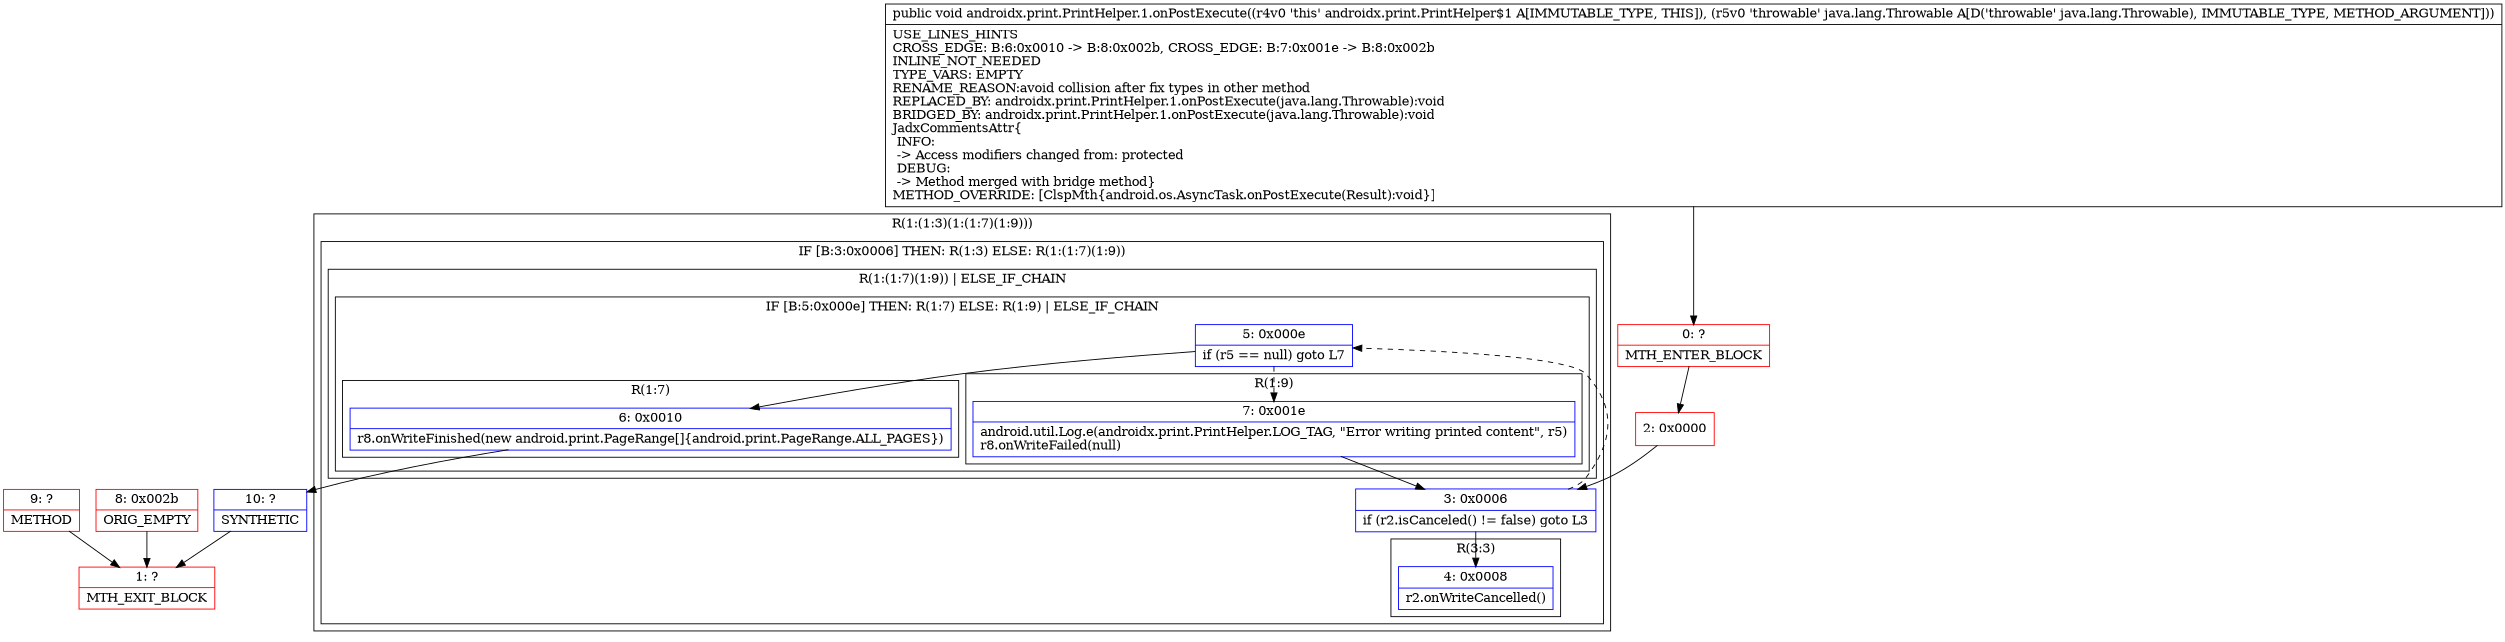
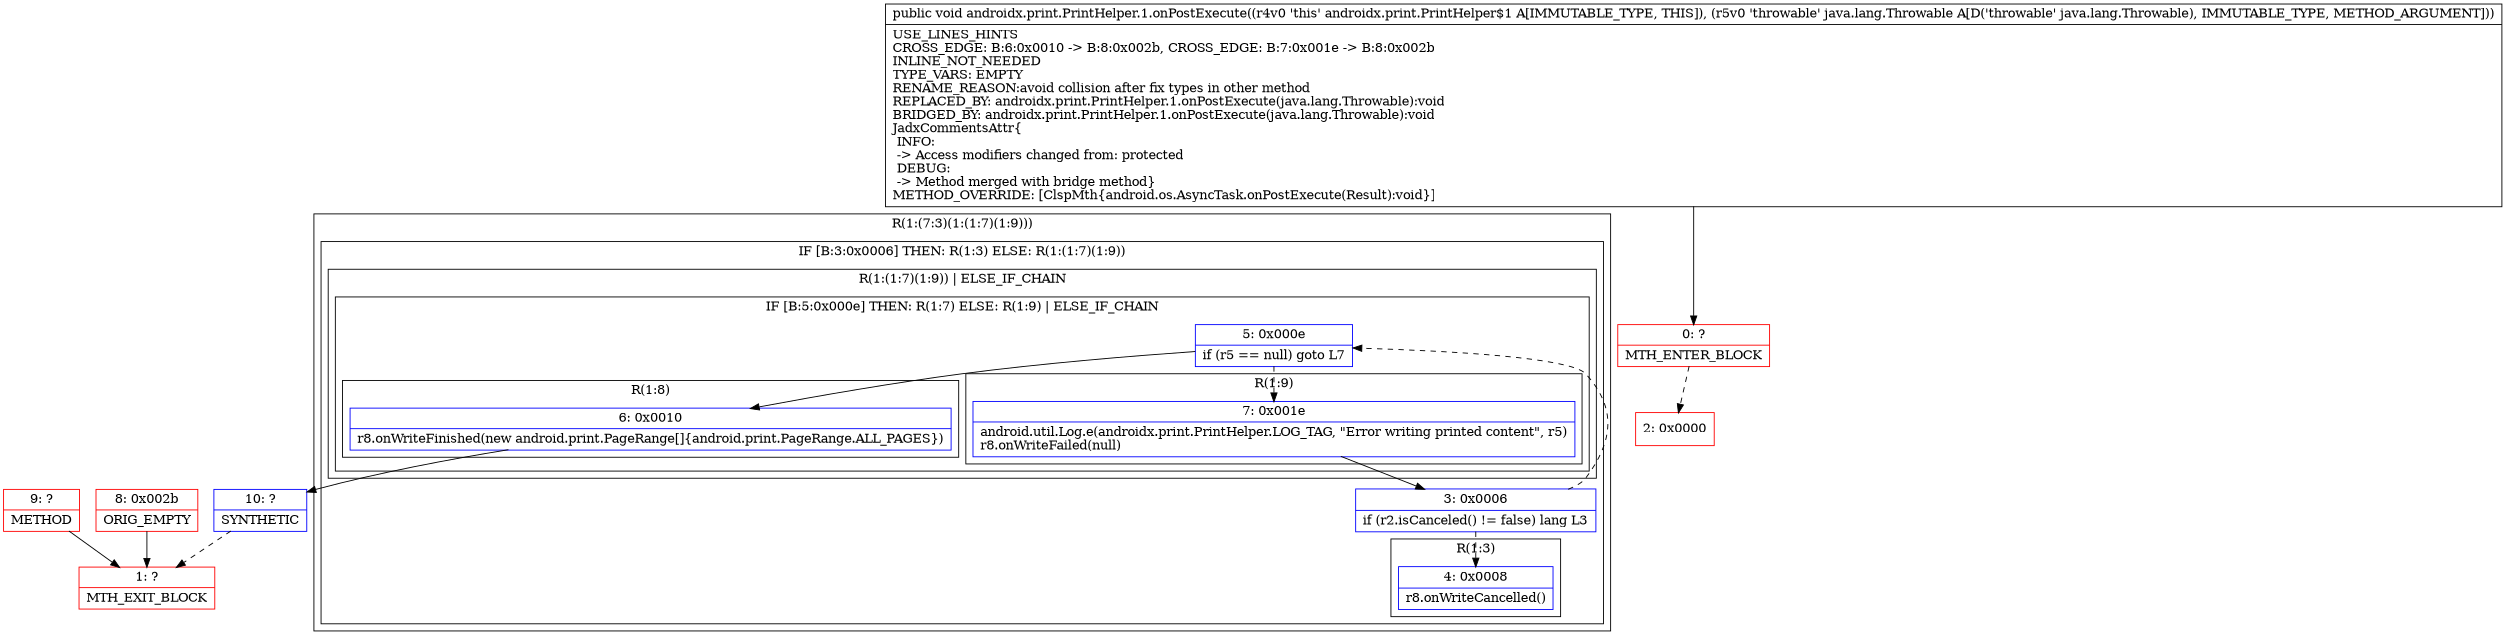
cluster "R(1:(1:3)(1:(1:7)(1:9)))": label "R(1:(1:3)(1:(1:7)(1:9)))" -> "R(1:(7:3)(1:(1:7)(1:9)))"
edge "0: ?" -> "2: 0x0000": style solid -> dashed
cluster "R(1:7)": label "R(1:7)" -> "R(1:8)"
edge "2: 0x0000" -> "3: 0x0006": removed
node "3: 0x0006": text "if (r2.isCanceled() != false) goto L3" -> "if (r2.isCanceled() != false) lang L3"
edge "3: 0x0006" -> "4: 0x0008": style solid -> dashed
edge "10: ?" -> "1: ?": style solid -> dashed
cluster "R(3:3)": label "R(3:3)" -> "R(1:3)"
node "4: 0x0008": text "r2.onWriteCancelled()" -> "r8.onWriteCancelled()"
